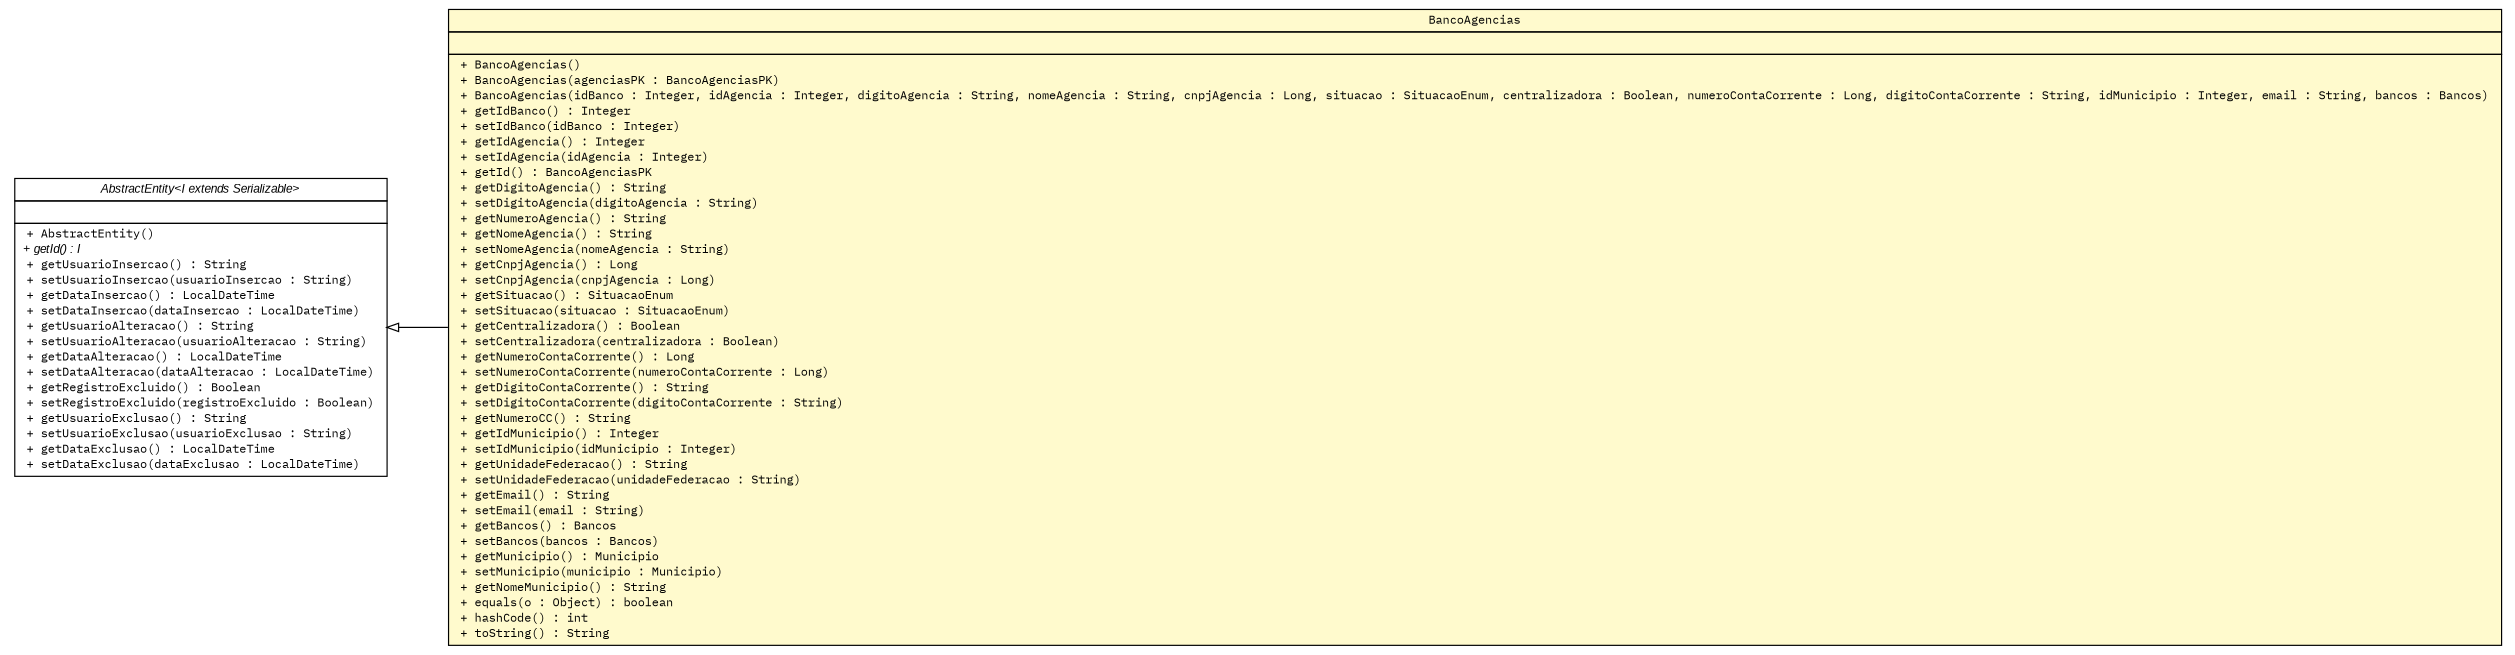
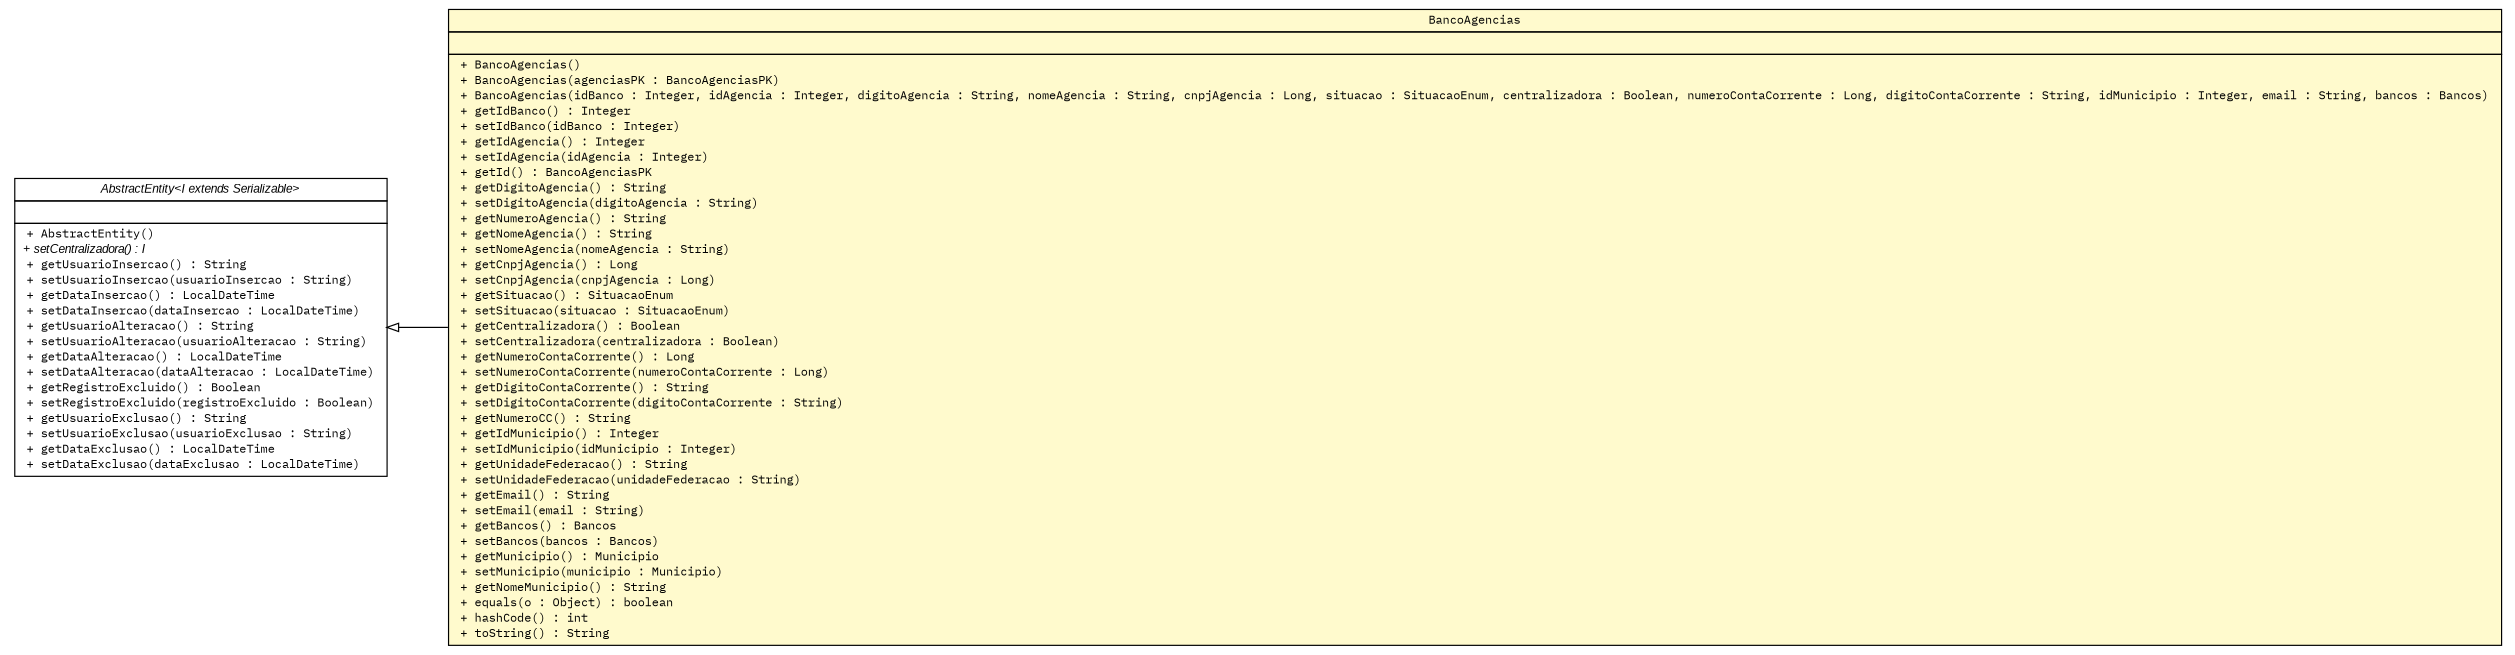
node "AbstractEntity<I extends Serializable>": text "+ getId() : I" -> "+ setCentralizadora() : I"
